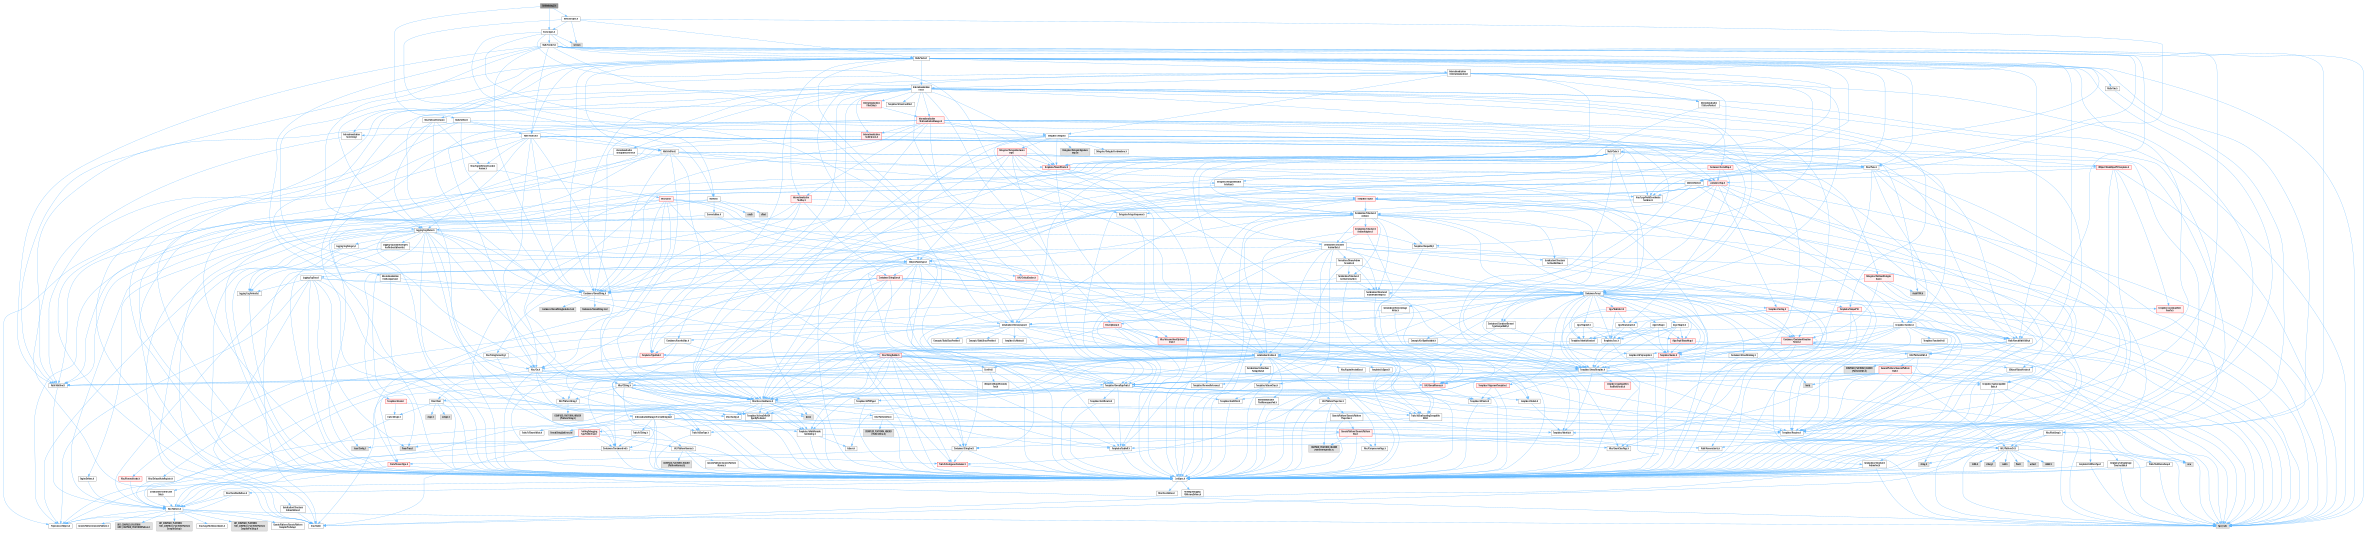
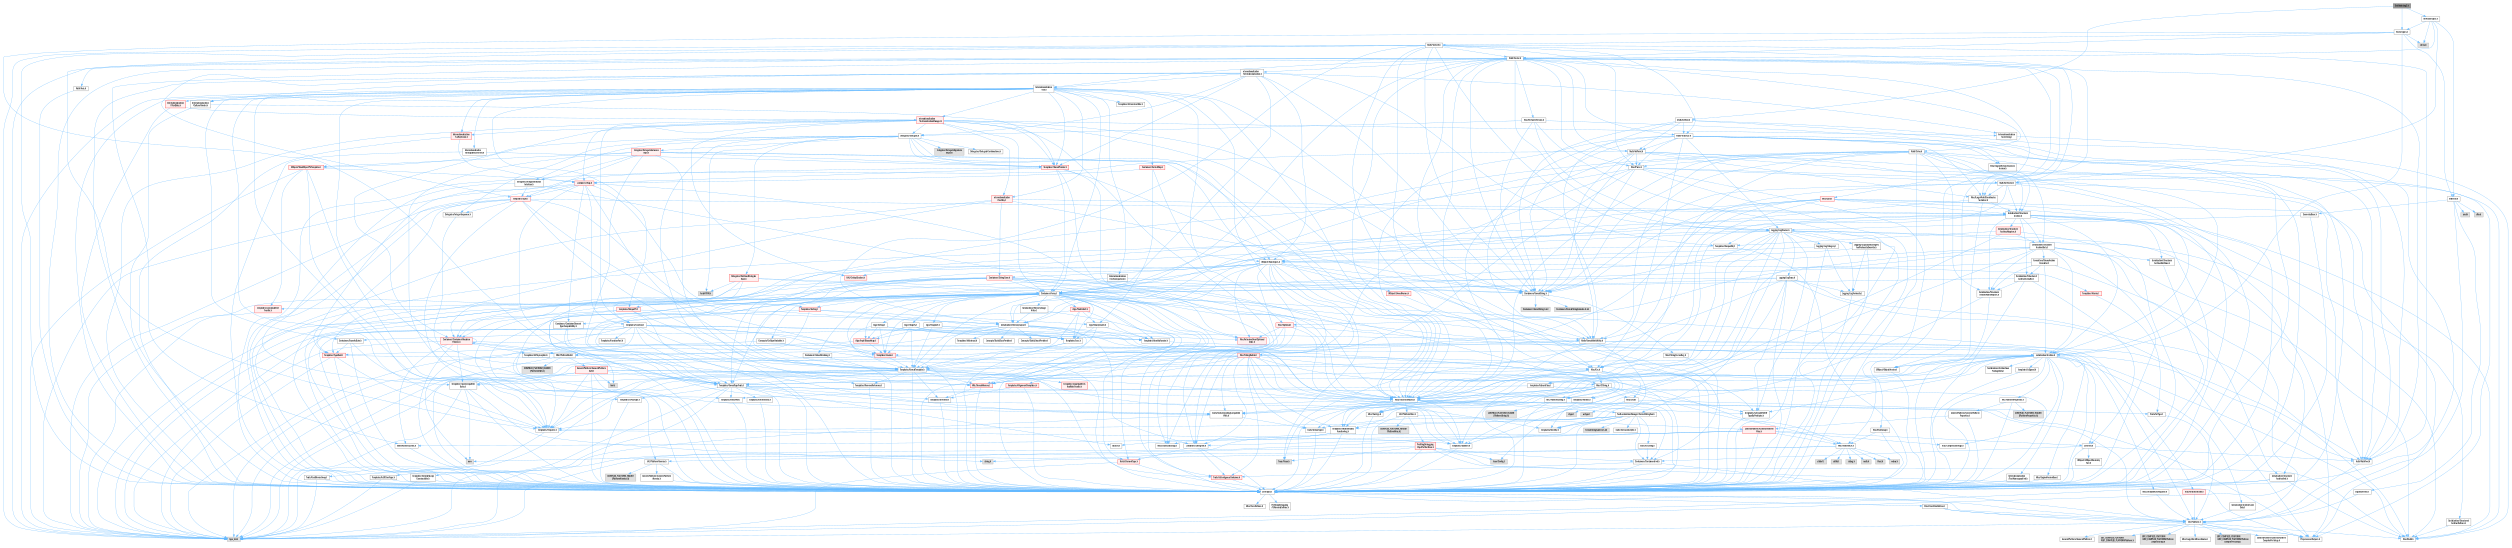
node "UObject/UnrealNames.h": added
edge "Misc/Char.h" -> "type_traits": removed
node "atomic": removed
edge "GenericPlatform/GenericPlatform Misc.h" -> "COMPILED_PLATFORM_HEADER (PlatformProperties.h)": now "GenericPlatform/GenericPlatform Misc.h" -> "CoreFwd.h"
